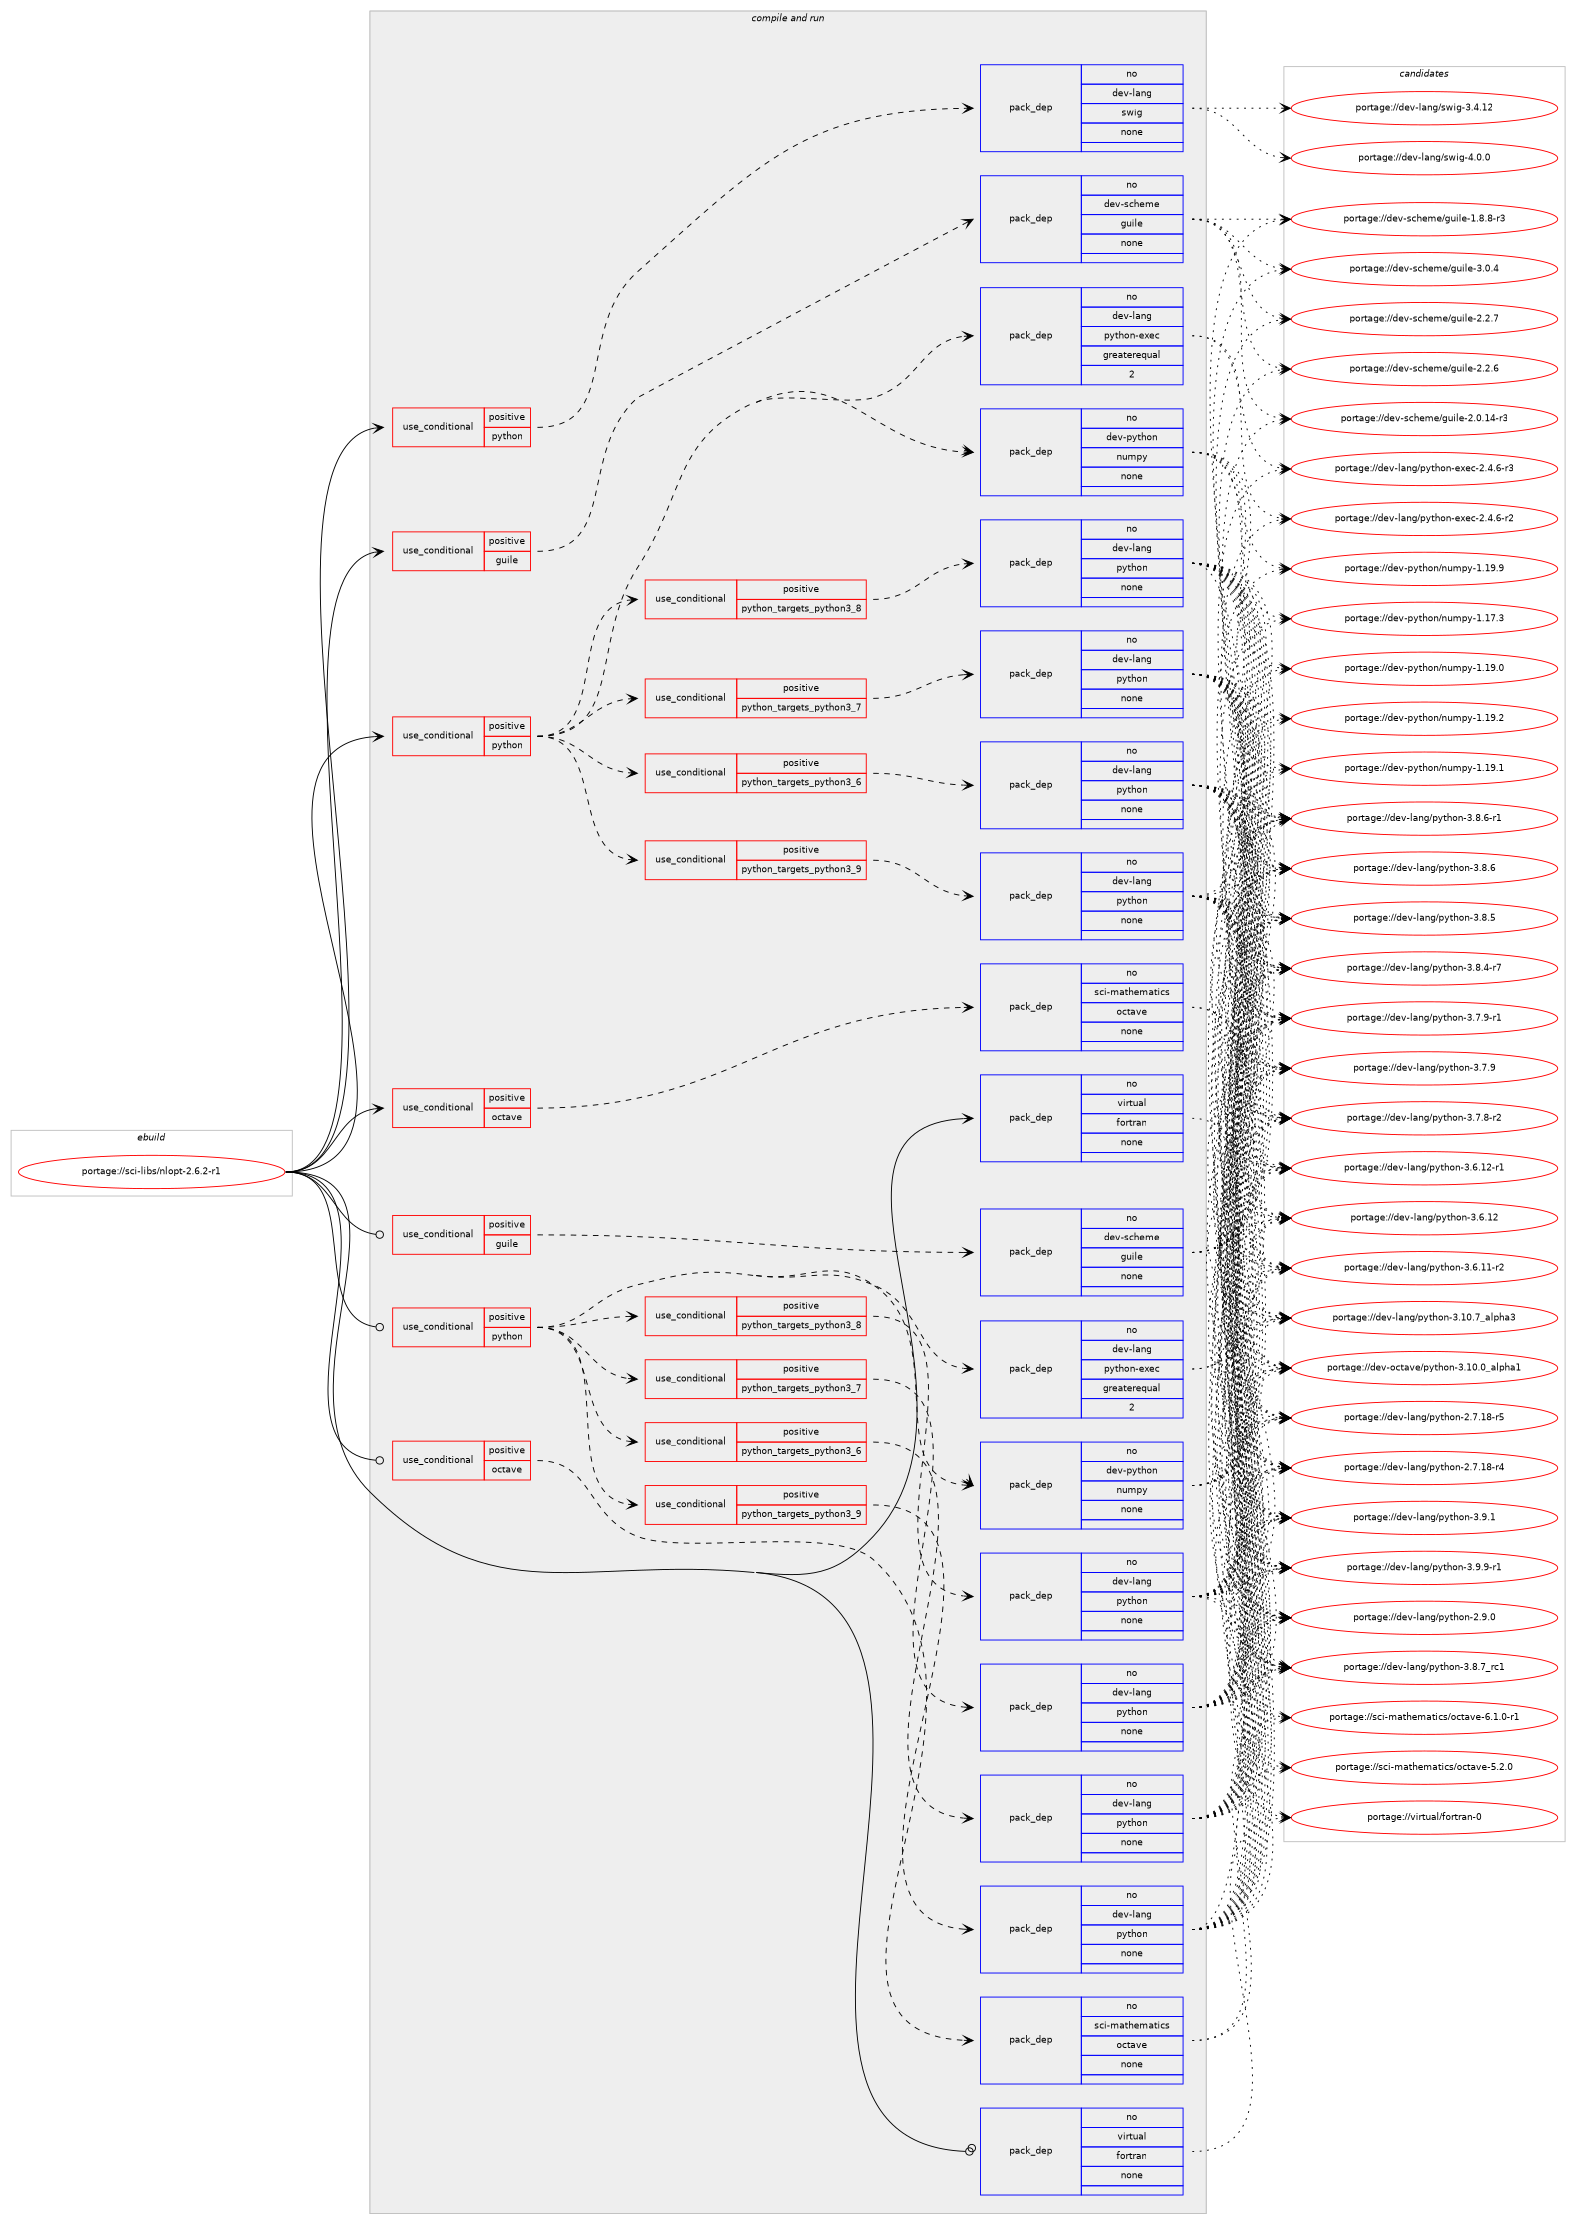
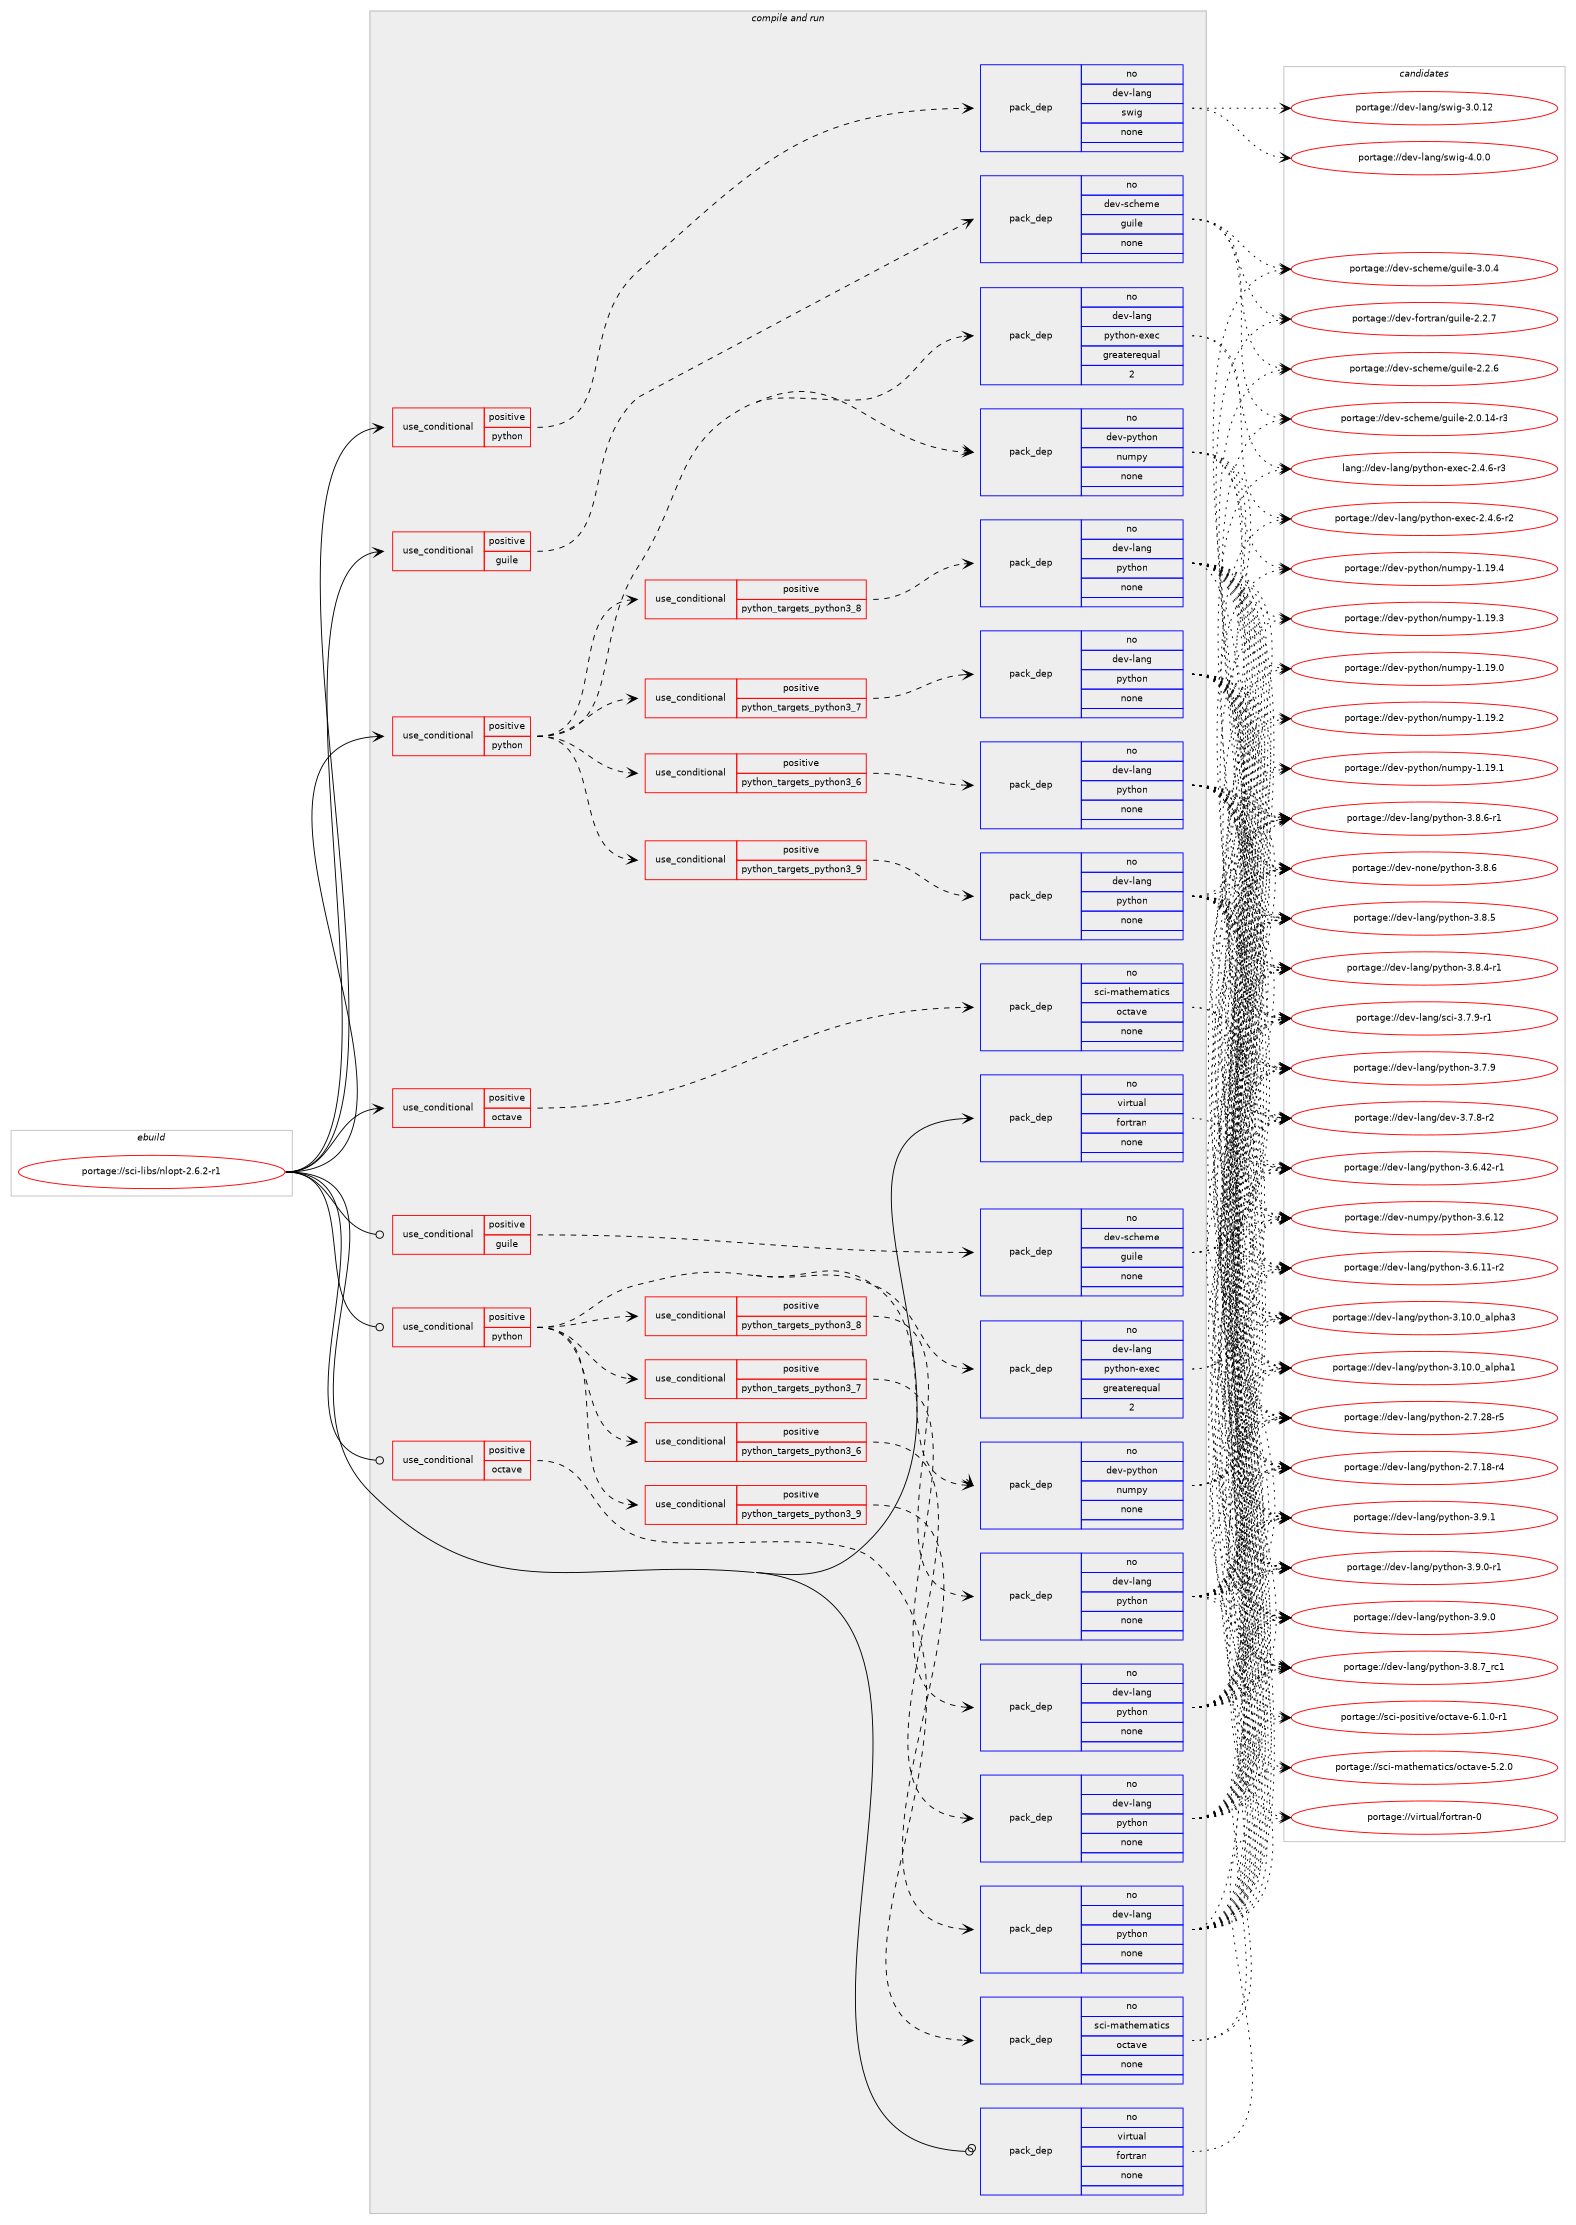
node "portage://dev-lang/swig-3.4.12": label "portage://dev-lang/swig-3.4.12" -> "portage://dev-lang/swig-3.0.12"
node "portage://dev-scheme/guile-1.8.8-r3": removed
node "portage://dev-scheme/guile-2.2.7": label "portage://dev-scheme/guile-2.2.7" -> "portage://dev-fortran/guile-2.2.7"
node "portage://dev-lang/python-exec-2.4.6-r3": label "portage://dev-lang/python-exec-2.4.6-r3" -> "lang://dev-lang/python-exec-2.4.6-r3"
node "portage://dev-python/numpy-1.19.9": label "portage://dev-python/numpy-1.19.9" -> "portage://dev-python/numpy-1.19.4"
node "portage://dev-python/numpy-1.17.3": label "portage://dev-python/numpy-1.17.3" -> "portage://dev-python/numpy-1.19.3"
node "portage://dev-lang/python-3.8.6": label "portage://dev-lang/python-3.8.6" -> "portage://dev-none/python-3.8.6"
node "portage://dev-lang/python-3.8.4-r7": label "portage://dev-lang/python-3.8.4-r7" -> "portage://dev-lang/python-3.8.4-r1"
node "portage://dev-lang/python-3.7.9-r1": label "portage://dev-lang/python-3.7.9-r1" -> "portage://dev-lang/sci-3.7.9-r1"
node "portage://dev-lang/python-3.7.8-r2": label "portage://dev-lang/python-3.7.8-r2" -> "portage://dev-lang/dev-3.7.8-r2"
node "portage://dev-lang/python-3.6.12-r1": label "portage://dev-lang/python-3.6.12-r1" -> "portage://dev-lang/python-3.6.42-r1"
node "portage://dev-lang/python-3.6.12": label "portage://dev-lang/python-3.6.12" -> "portage://dev-numpy/python-3.6.12"
node "portage://dev-lang/python-3.10.7_alpha3": label "portage://dev-lang/python-3.10.7_alpha3" -> "portage://dev-lang/python-3.10.0_alpha3"
node "portage://dev-octave/python-3.10.0_alpha1": label "portage://dev-octave/python-3.10.0_alpha1" -> "portage://dev-lang/python-3.10.0_alpha1"
node "portage://dev-lang/python-2.7.18-r5": label "portage://dev-lang/python-2.7.18-r5" -> "portage://dev-lang/python-2.7.28-r5"
node "portage://dev-lang/python-3.9.9-r1": label "portage://dev-lang/python-3.9.9-r1" -> "portage://dev-lang/python-3.9.0-r1"
node "portage://dev-lang/python-2.9.0": label "portage://dev-lang/python-2.9.0" -> "portage://dev-lang/python-3.9.0"
node "portage://sci-mathematics/octave-6.1.0-r1": label "portage://sci-mathematics/octave-6.1.0-r1" -> "portage://sci-positive/octave-6.1.0-r1"
